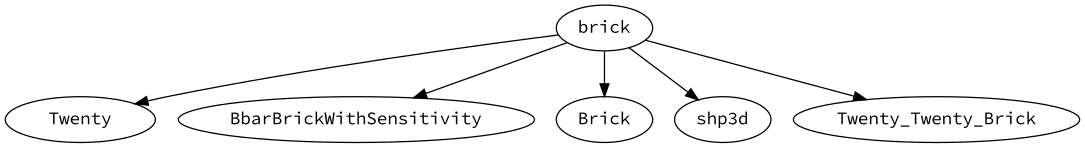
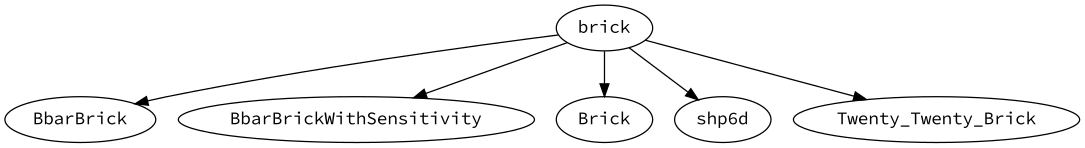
node "Twenty": label "Twenty" -> "BbarBrick"
node "shp3d": label "shp3d" -> "shp6d"
